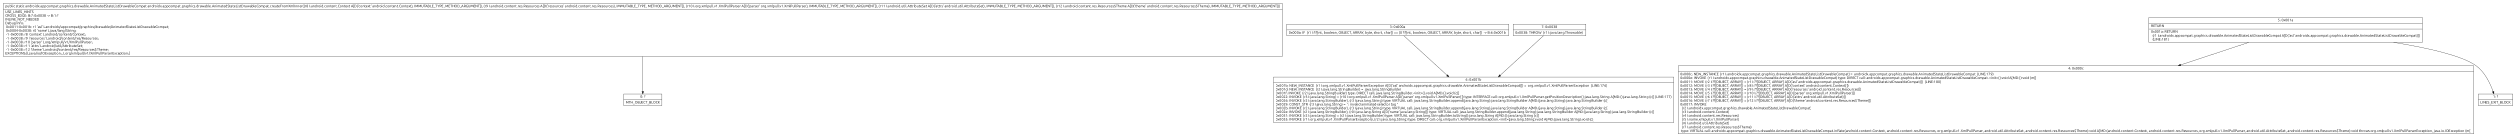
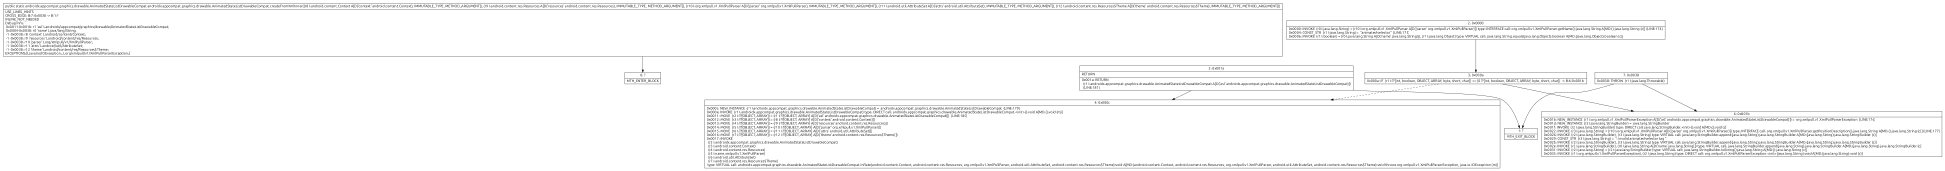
node "2: 0x0000": added
edge "7: 0x0038" -> "1: ?": added
edge "3: 0x000a" -> "4: 0x000c": added
node "0: ?": text "MTH_OBJECT_BLOCK" -> "MTH_ENTER_BLOCK"
node "1: ?": text "LINES_EXIT_BLOCK" -> "MTH_EXIT_BLOCK"
